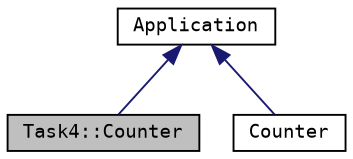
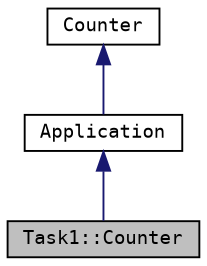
edge "Counter" -> "Application": reversed
node "Task4::Counter": label "Task4::Counter" -> "Task1::Counter"
